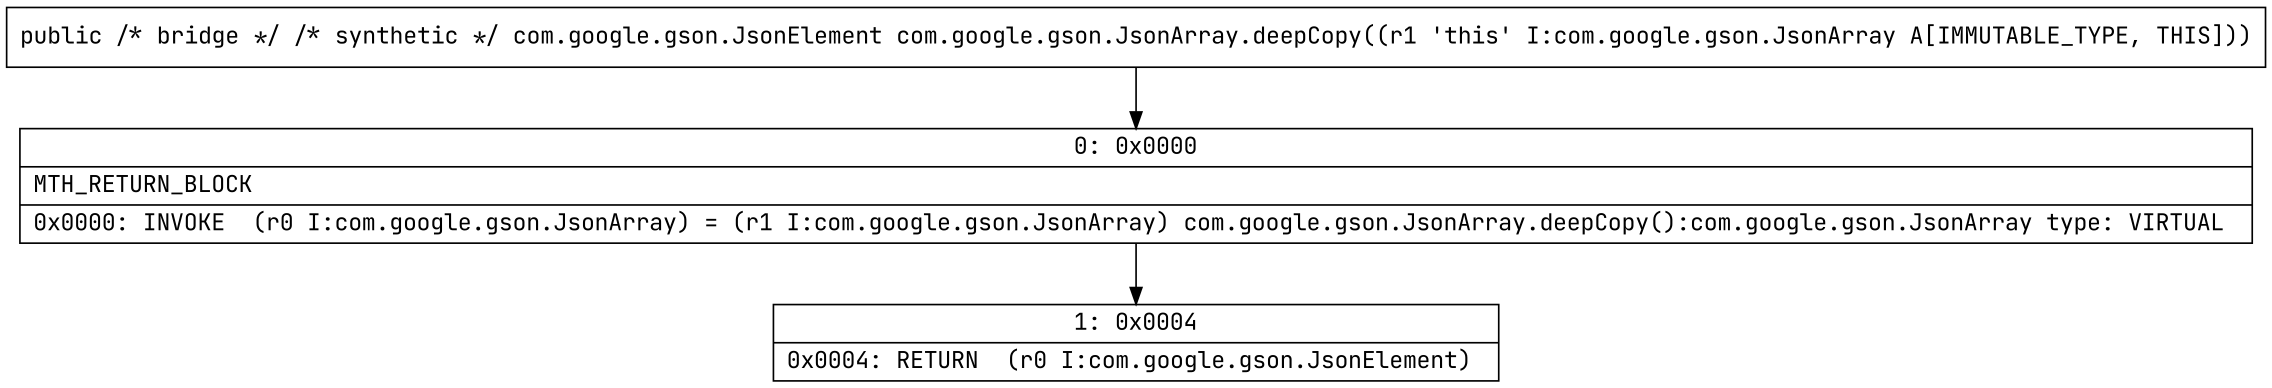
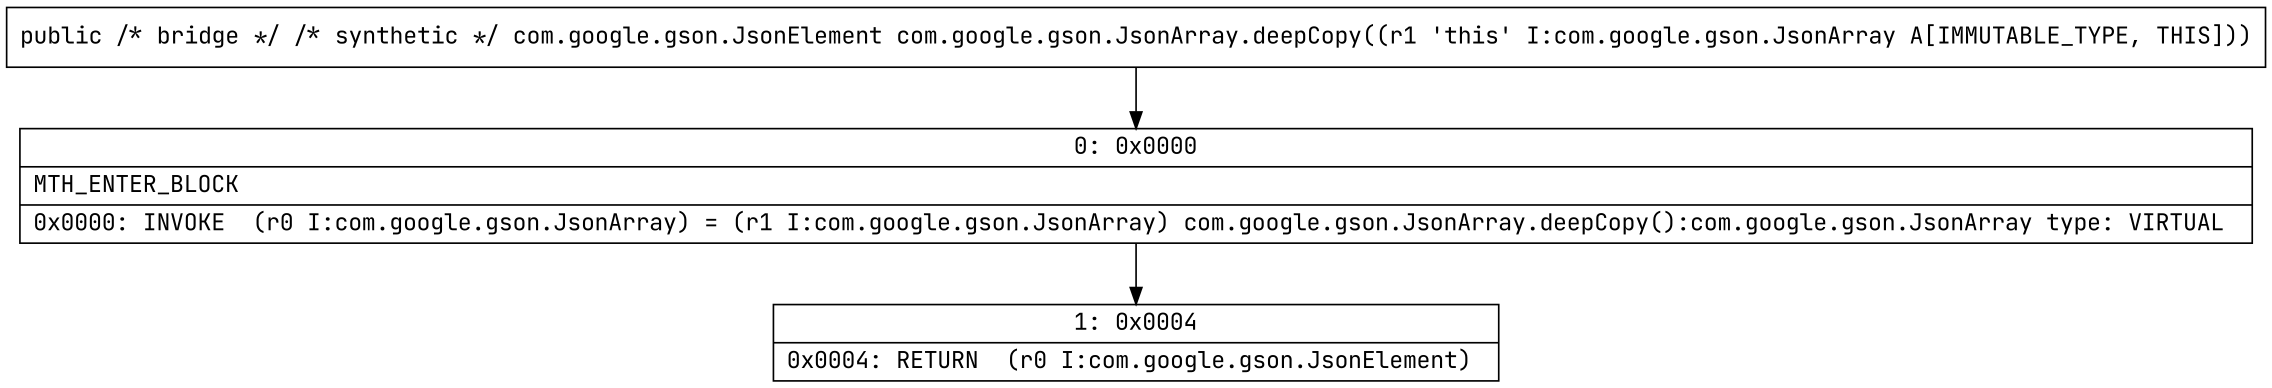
node "0: 0x0000": text "MTH_RETURN_BLOCK" -> "MTH_ENTER_BLOCK"
